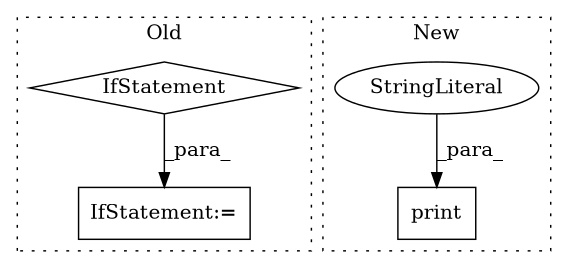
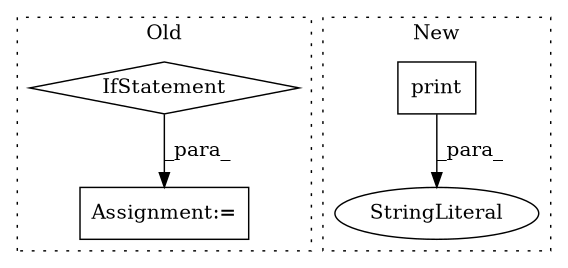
edge "StringLiteral" -> "print": reversed
node "IfStatement:=": label "IfStatement:=" -> "Assignment:="
